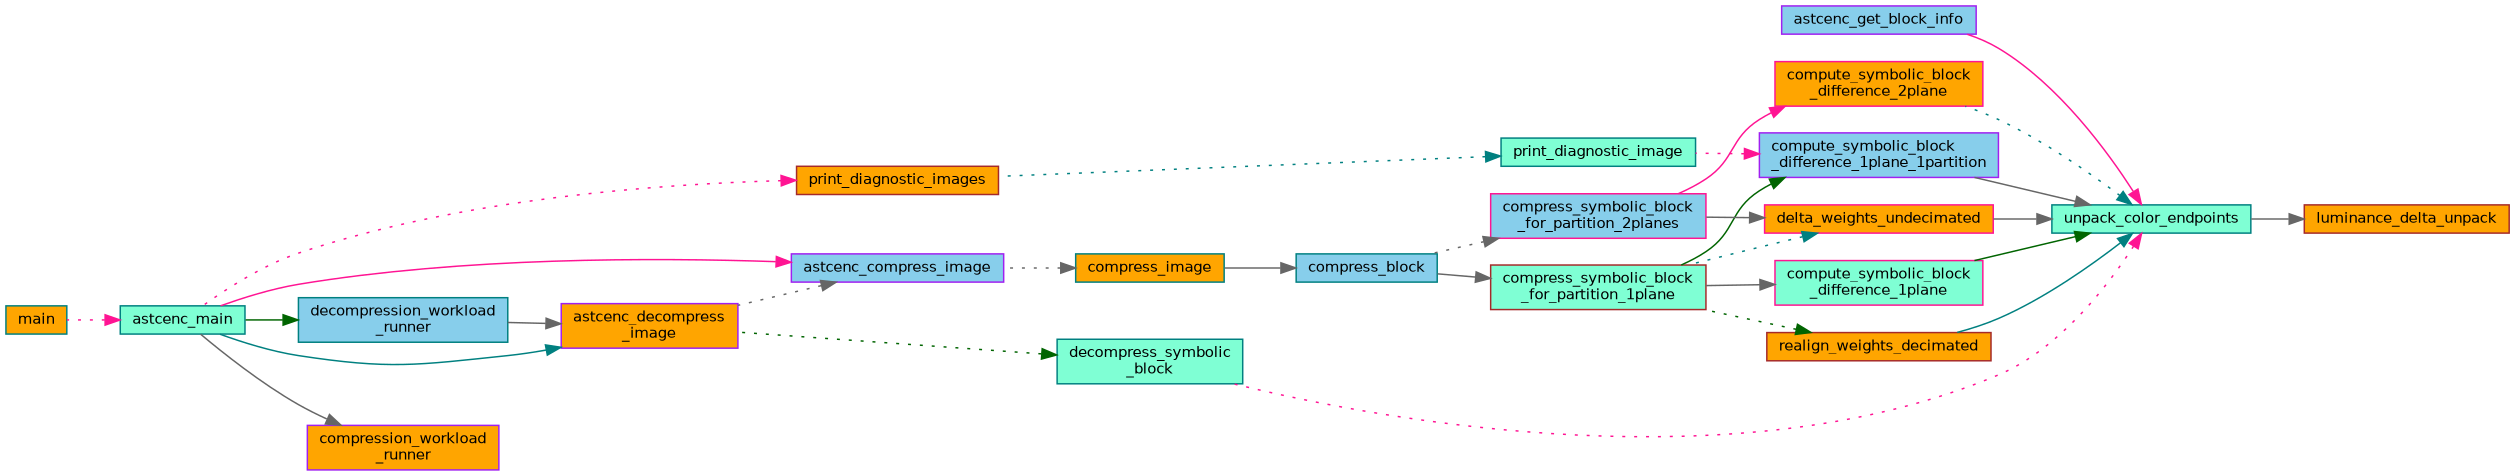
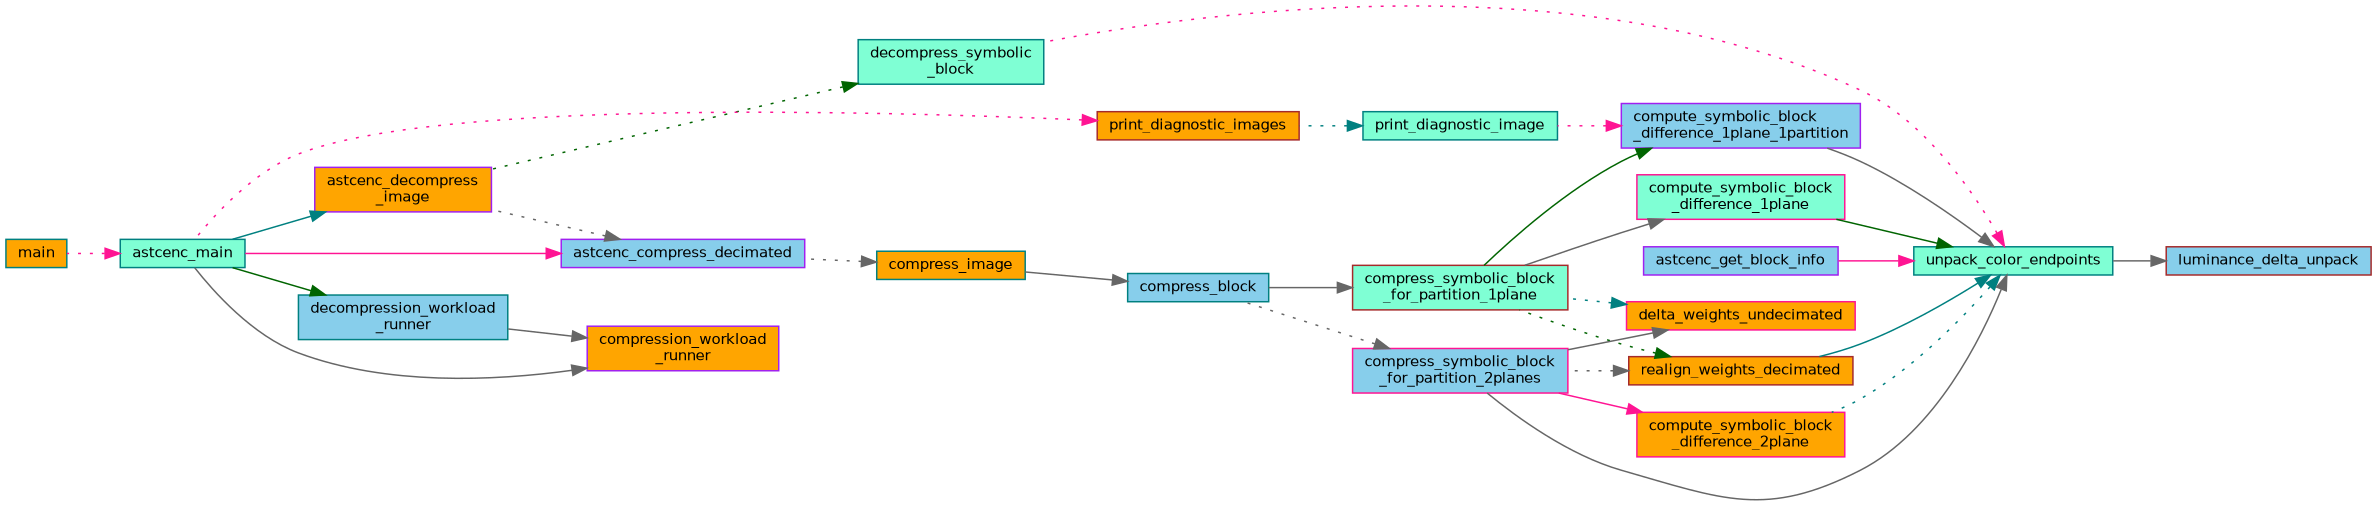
edge "delta_weights_undecimated" -> "unpack_color_endpoints": now "compress_symbolic_block _for_partition_2planes" -> "unpack_color_endpoints"
node "luminance_delta_unpack": fillcolor orange -> skyblue
node "astcenc_compress_image": label "astcenc_compress_image" -> "astcenc_compress_decimated"
edge "decompression_workload _runner" -> "astcenc_decompress _image": now "decompression_workload _runner" -> "compression_workload _runner"
edge "compress_symbolic_block _for_partition_2planes" -> "realign_weights_decimated": added
